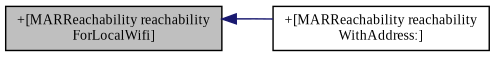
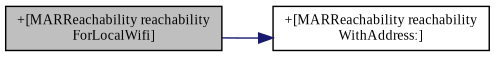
edge "+[MARReachability reachability WithAddress:]" -> "+[MARReachability reachability ForLocalWifi]": reversed
